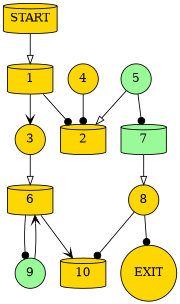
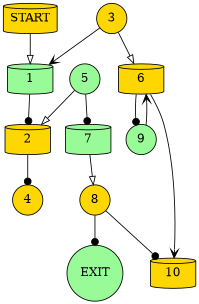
node "1": fillcolor gold -> palegreen
edge "1" -> "3": reversed
edge "4" -> "2": reversed
node "EXIT": fillcolor gold -> palegreen
